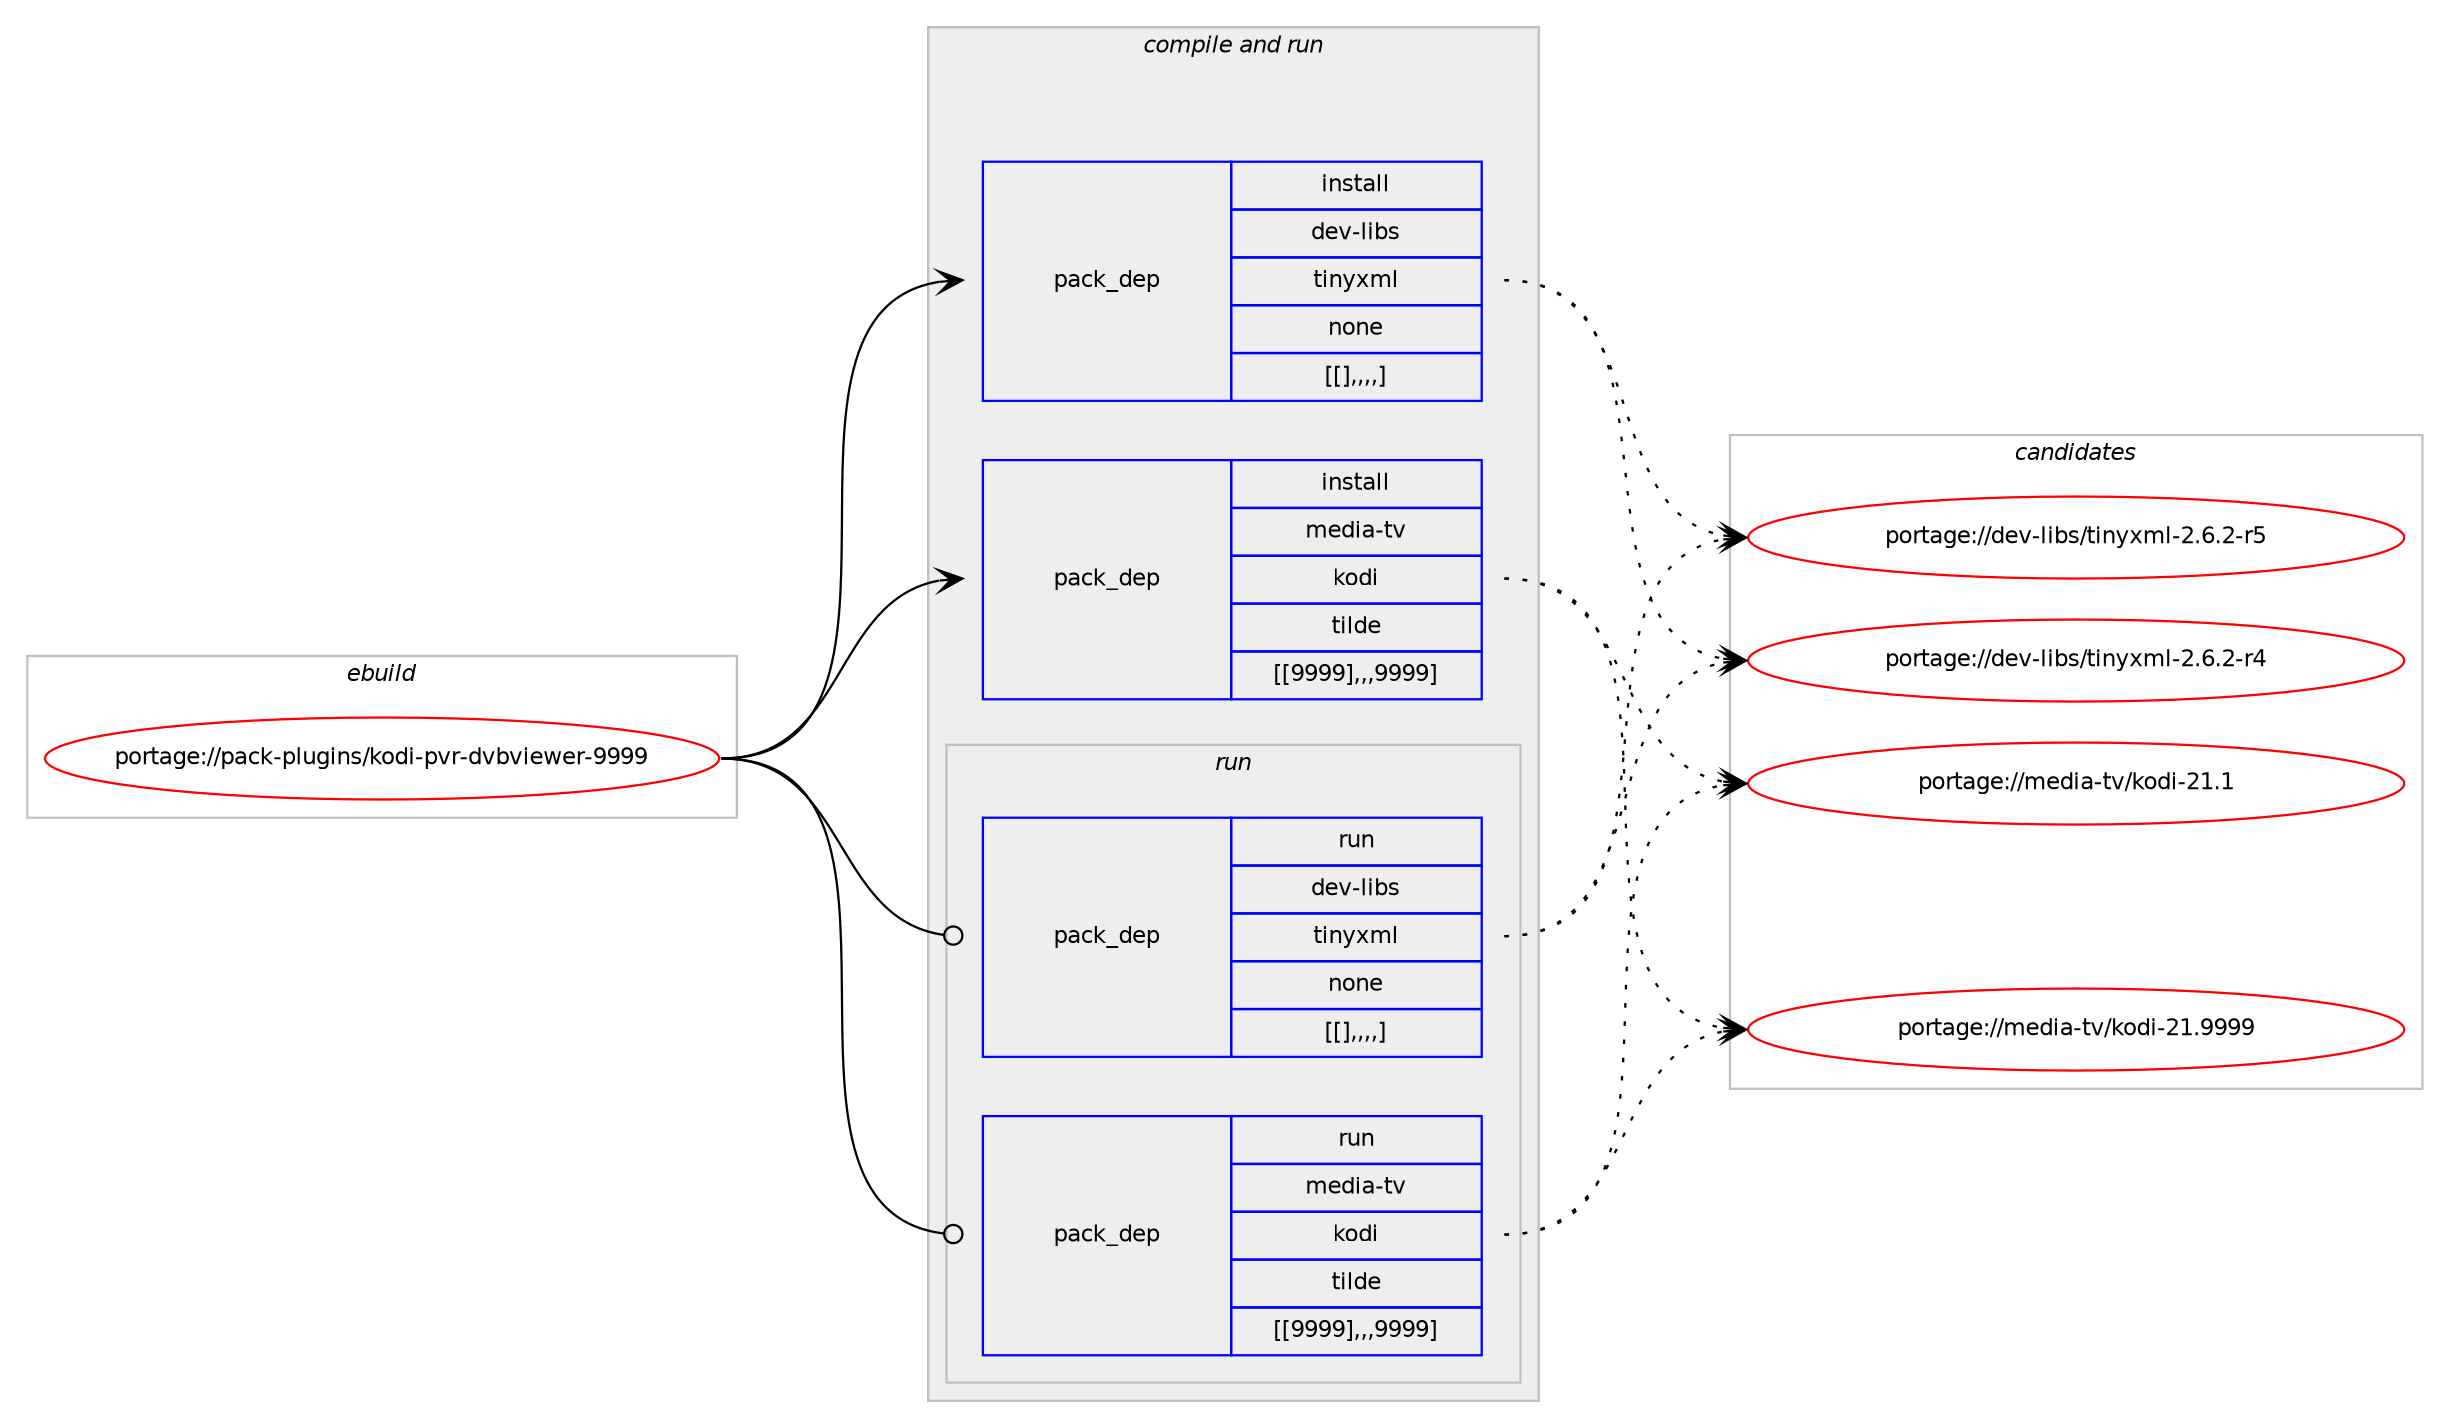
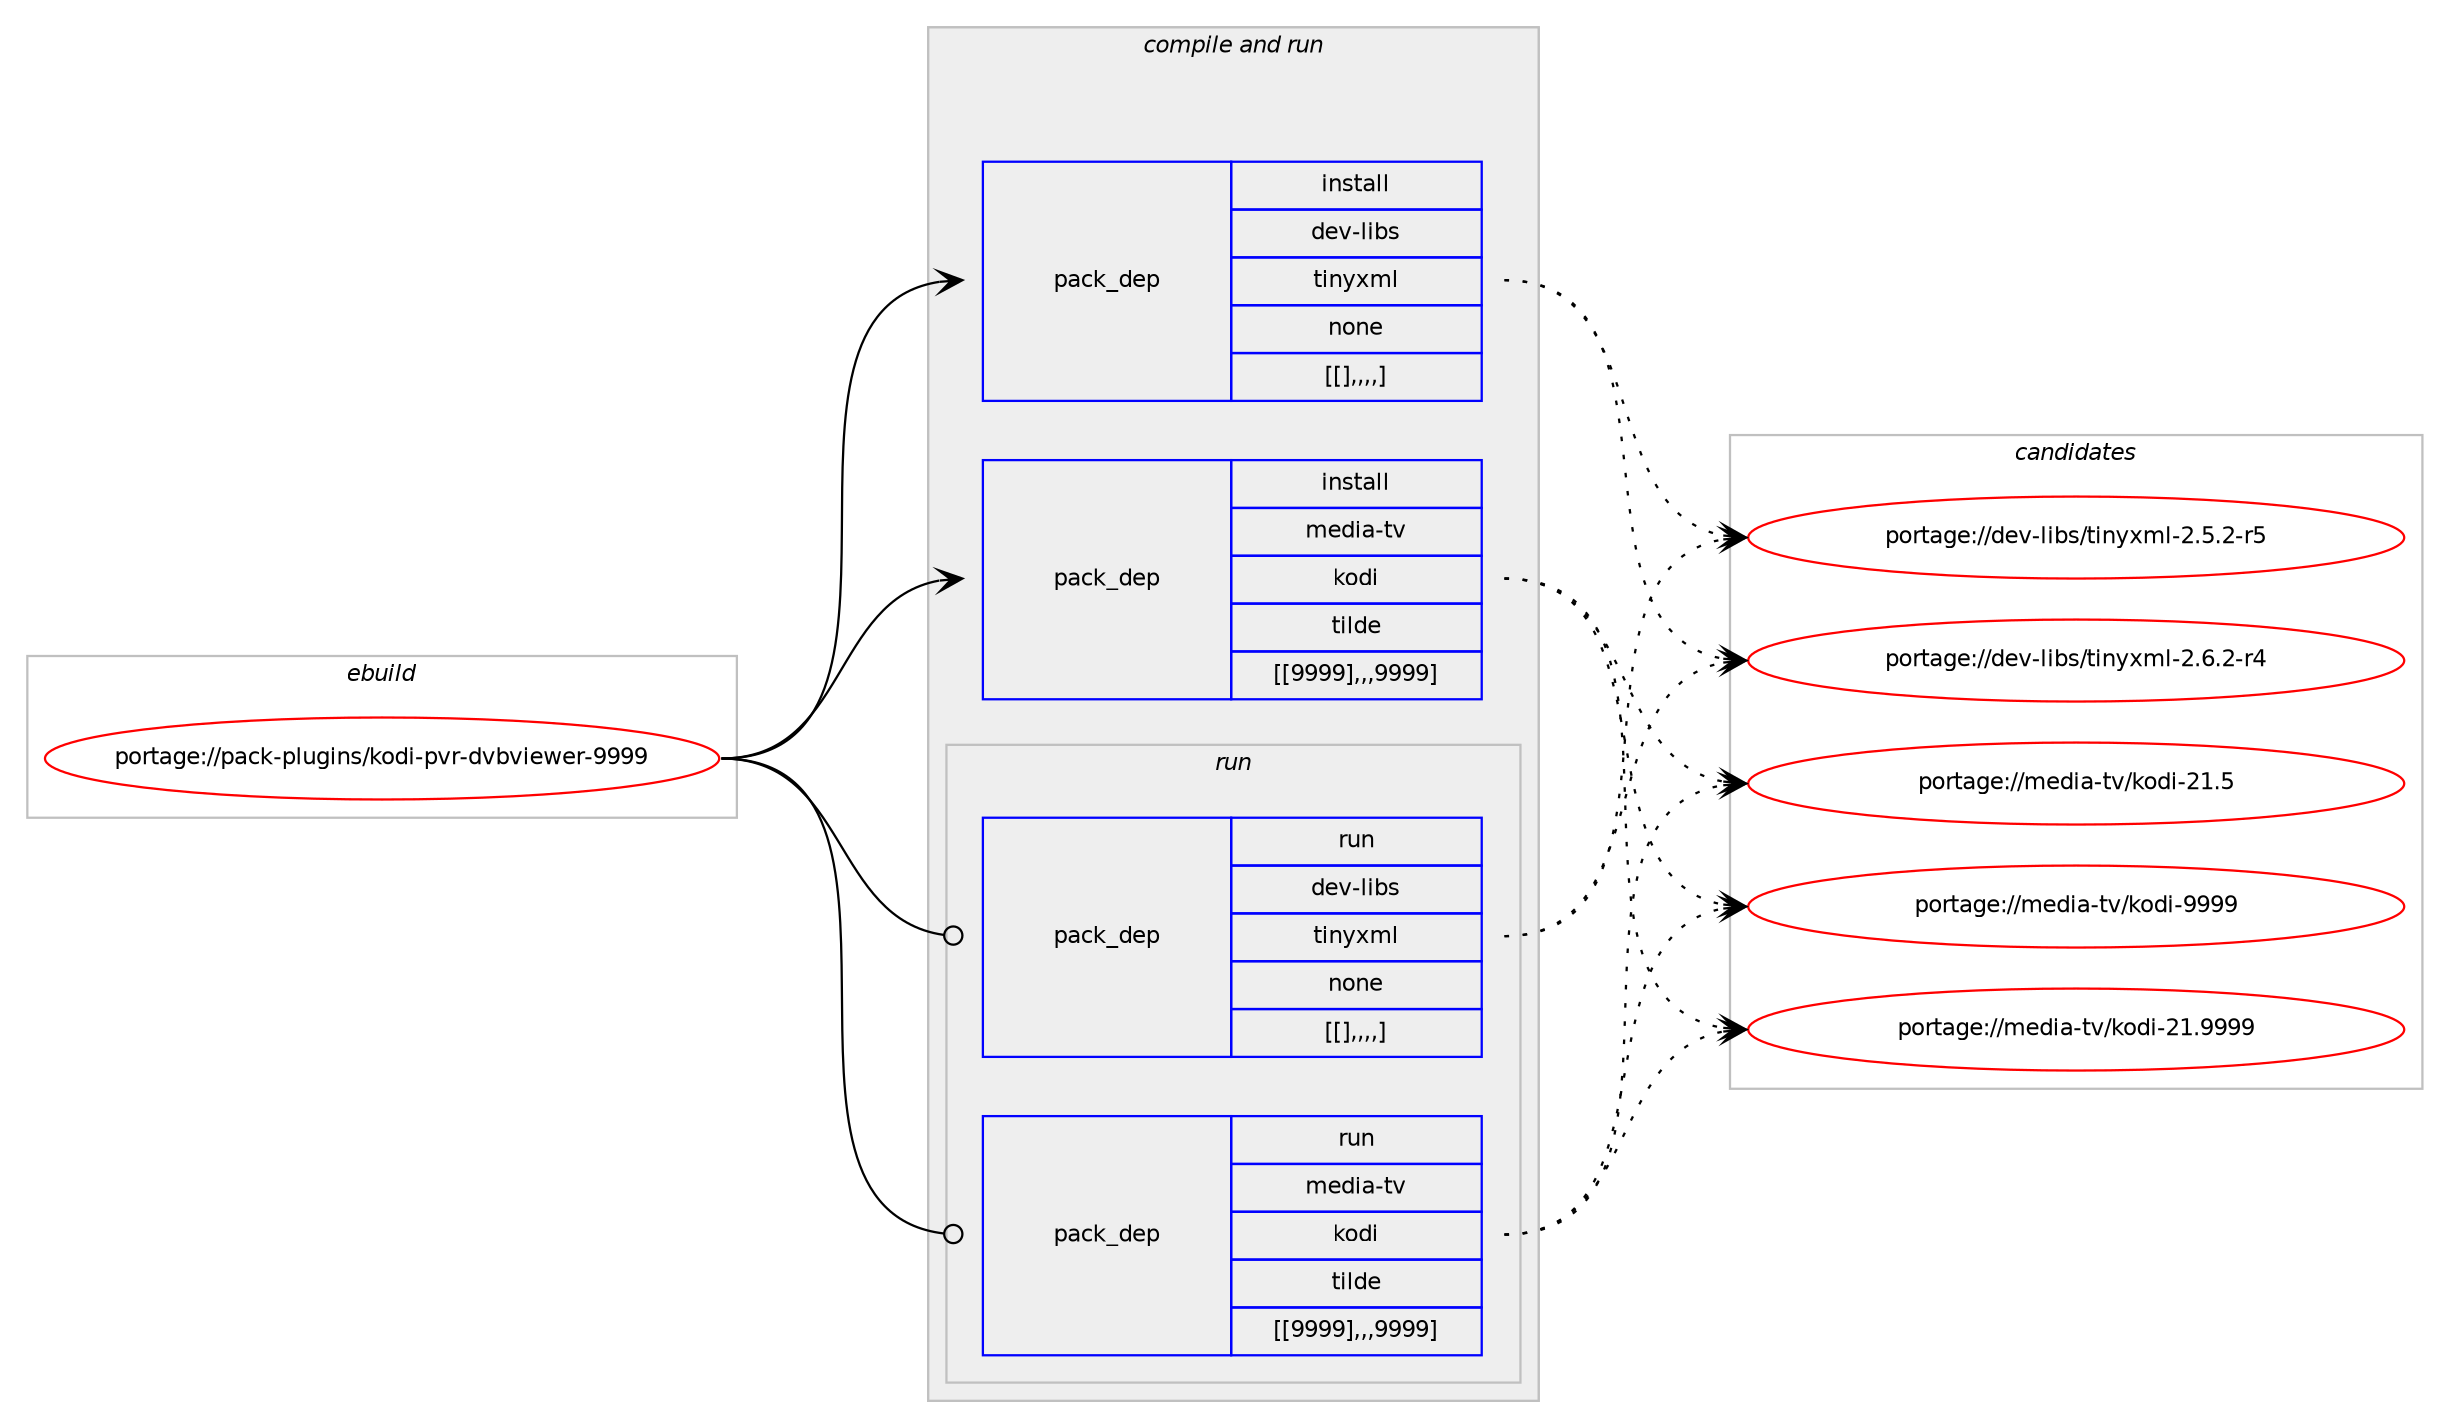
node "portage://dev-libs/tinyxml-2.6.2-r5": label "portage://dev-libs/tinyxml-2.6.2-r5" -> "portage://dev-libs/tinyxml-2.5.2-r5"
node "portage://media-tv/kodi-21.1": label "portage://media-tv/kodi-21.1" -> "portage://media-tv/kodi-21.5"
node "portage://media-tv/kodi-9999": added
